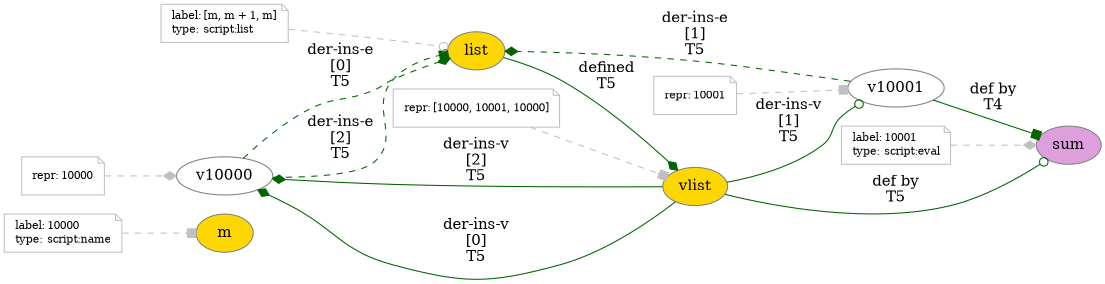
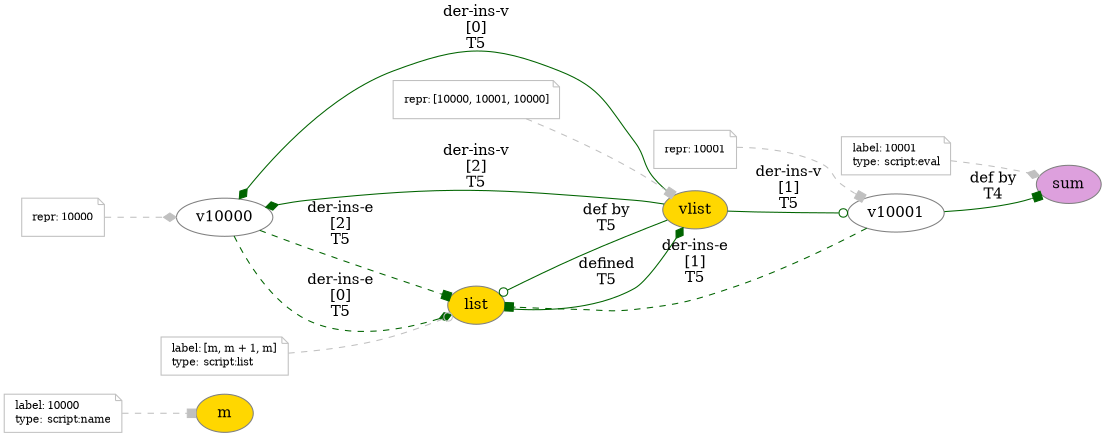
edge "v10001" -> "list": arrowhead diamond -> box
edge "vlist" -> "sum": now "vlist" -> "list"
